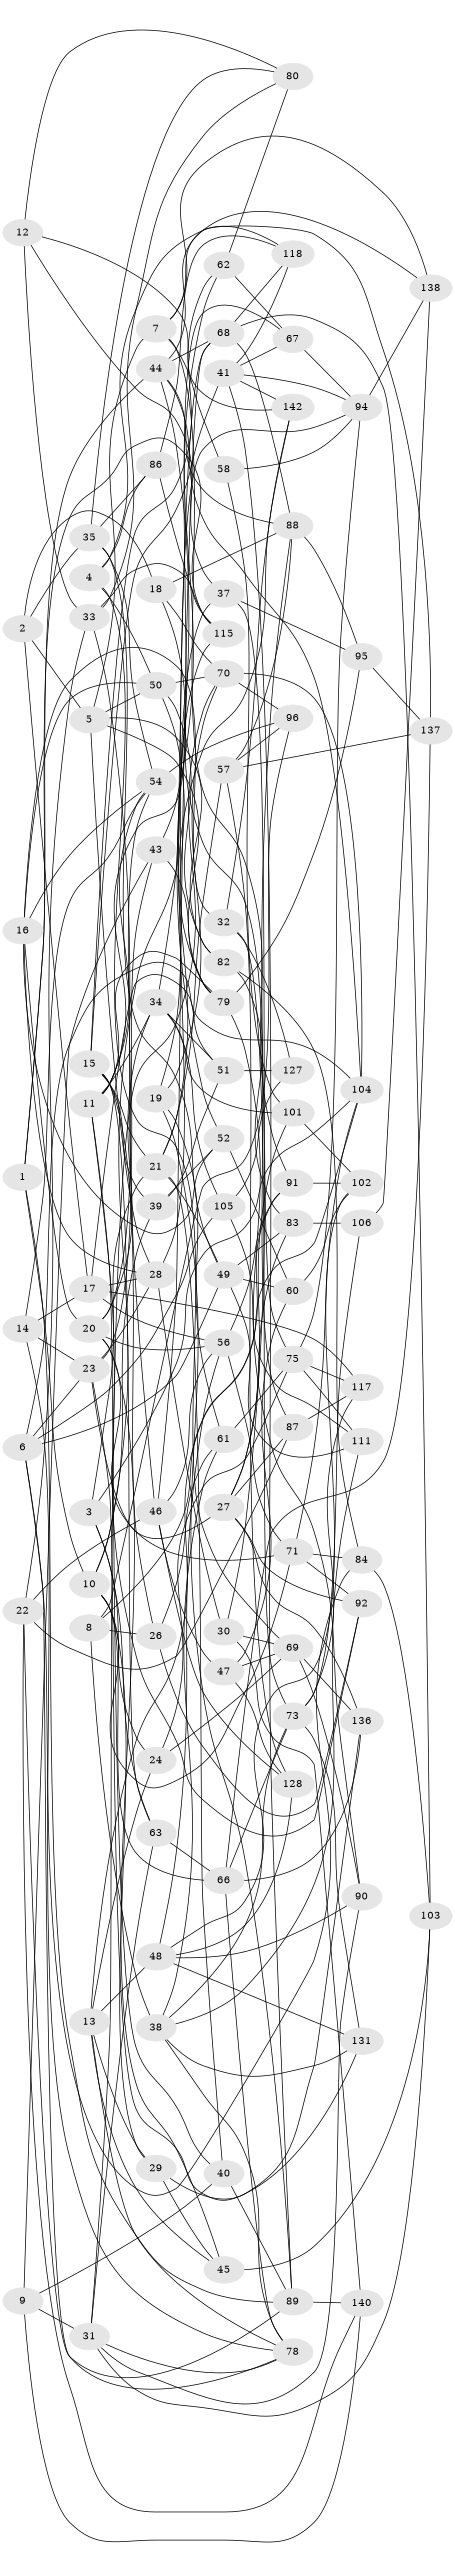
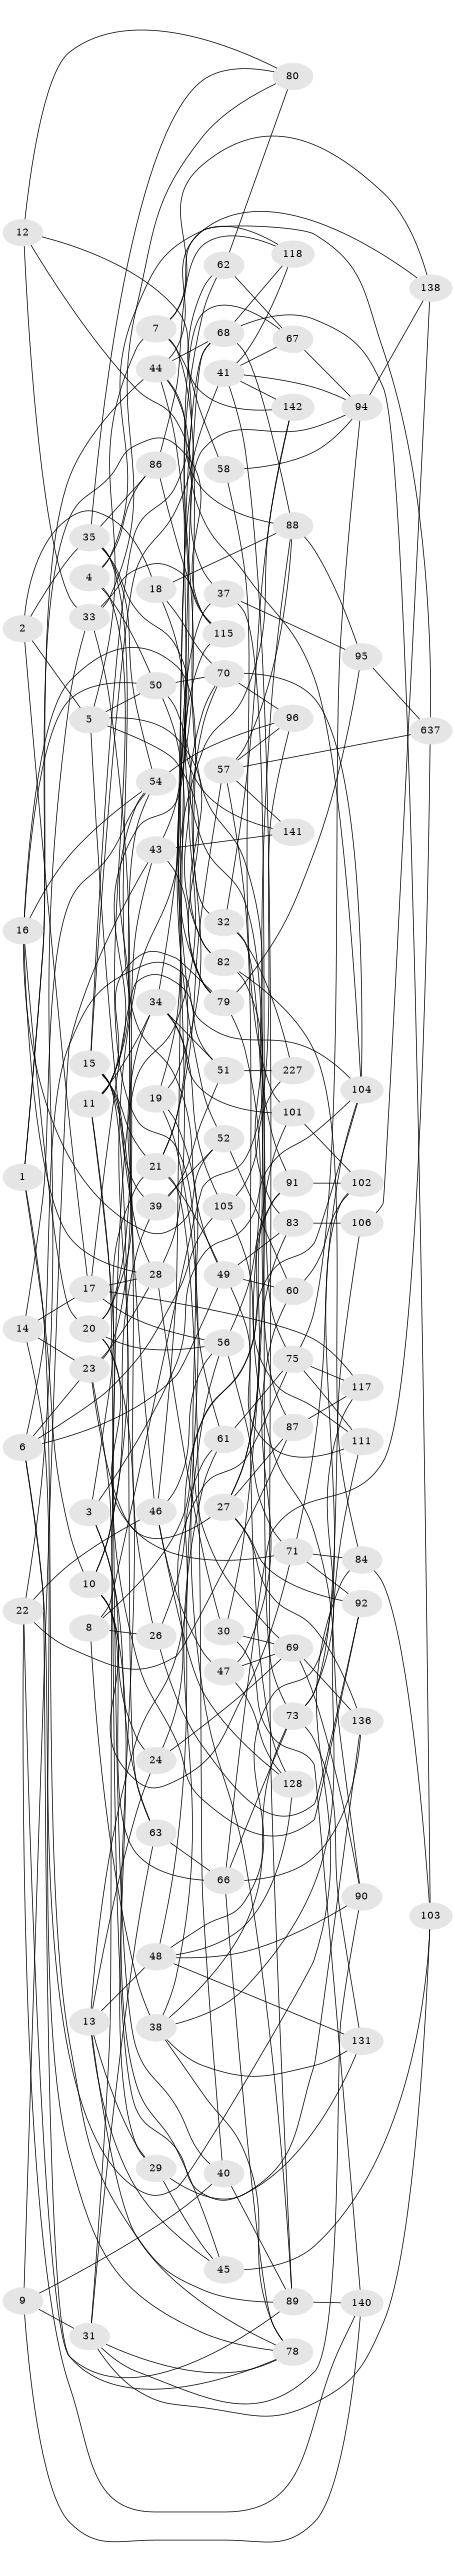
node "137": label "137" -> "637"
node "141": added
node "127": label "127" -> "227"
